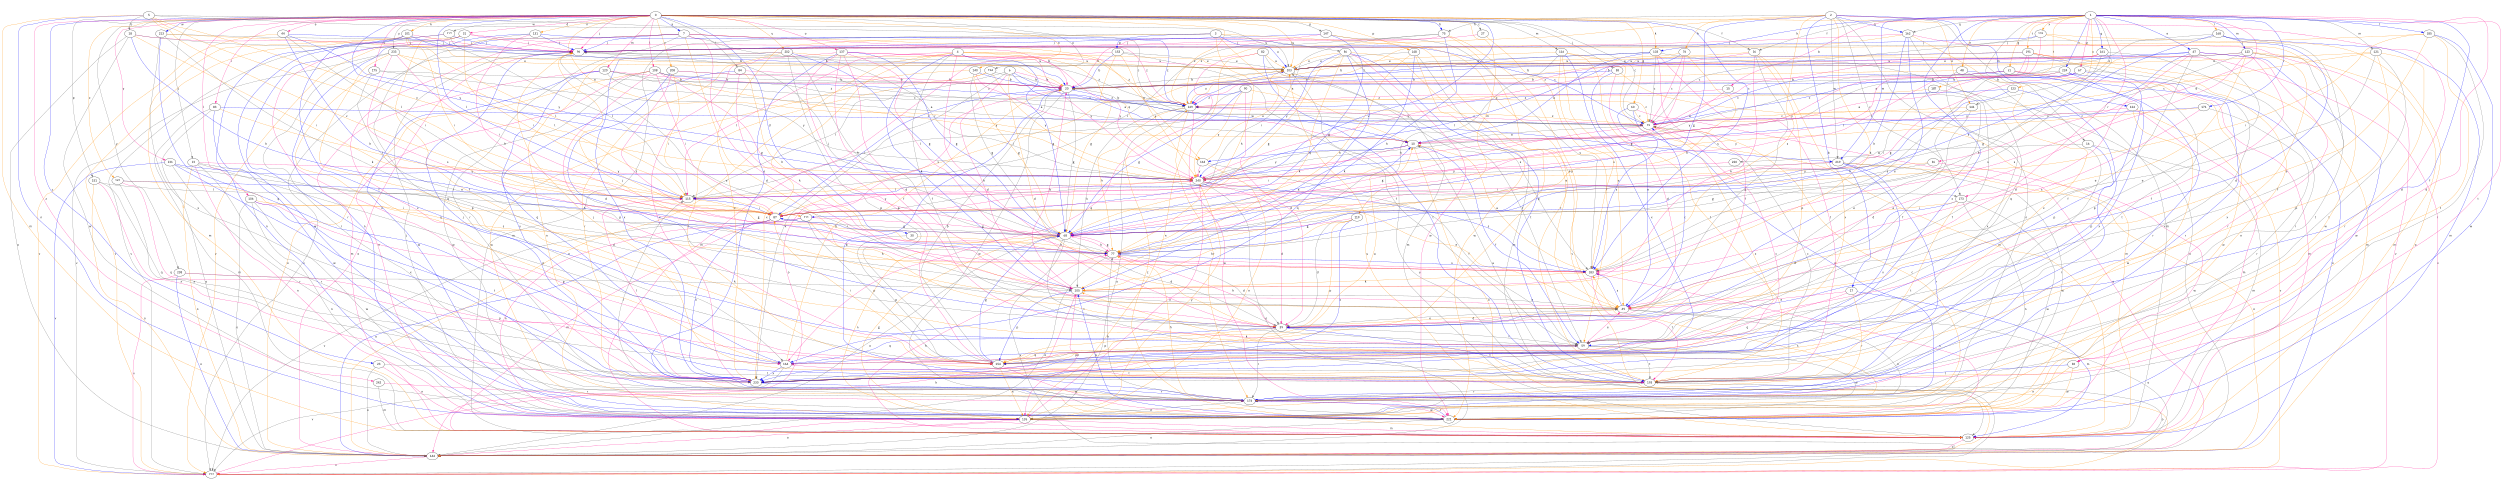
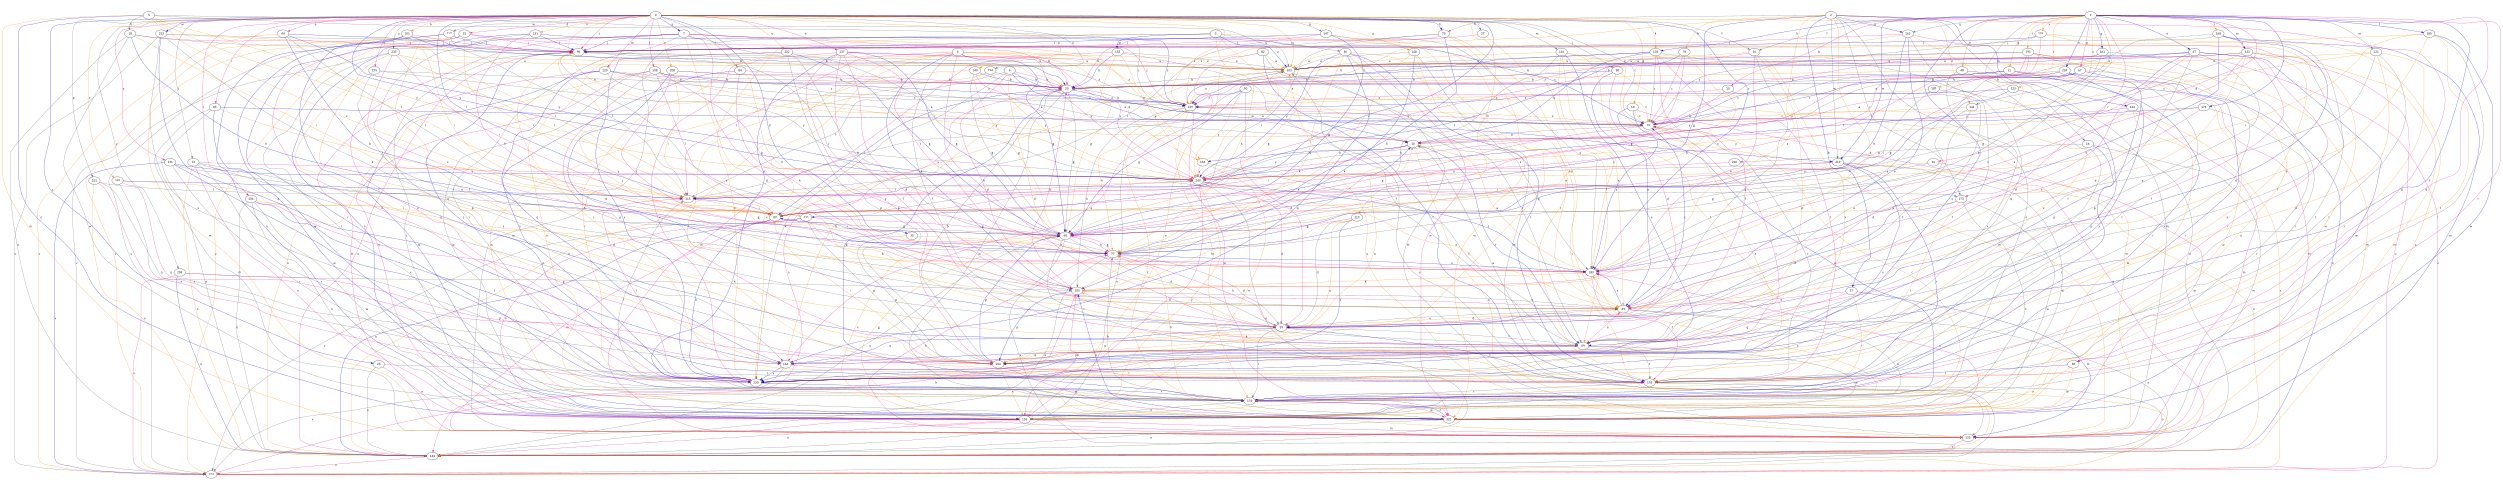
edge "96" -> "212": now "213" -> "212"
edge "168" -> "68": now "168" -> "183"
node "242": removed
